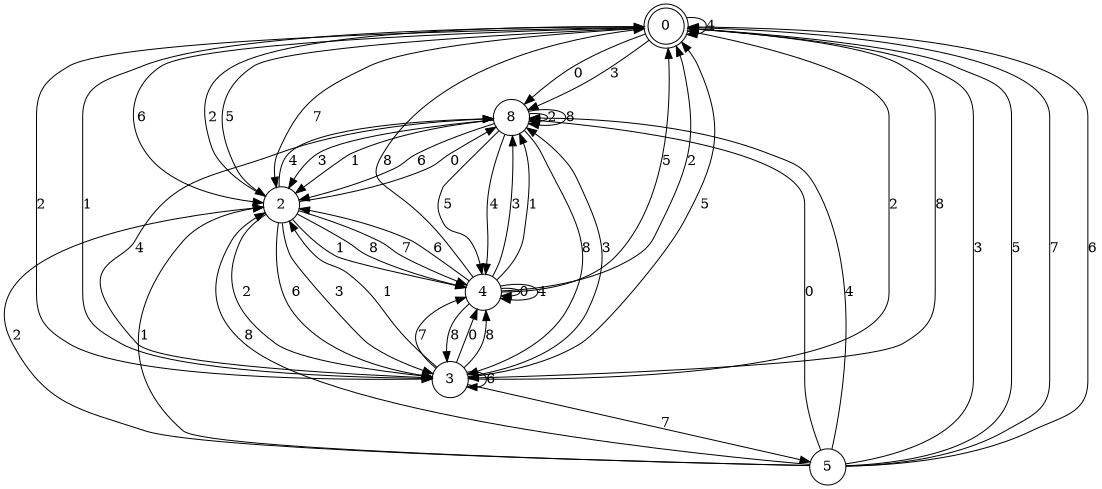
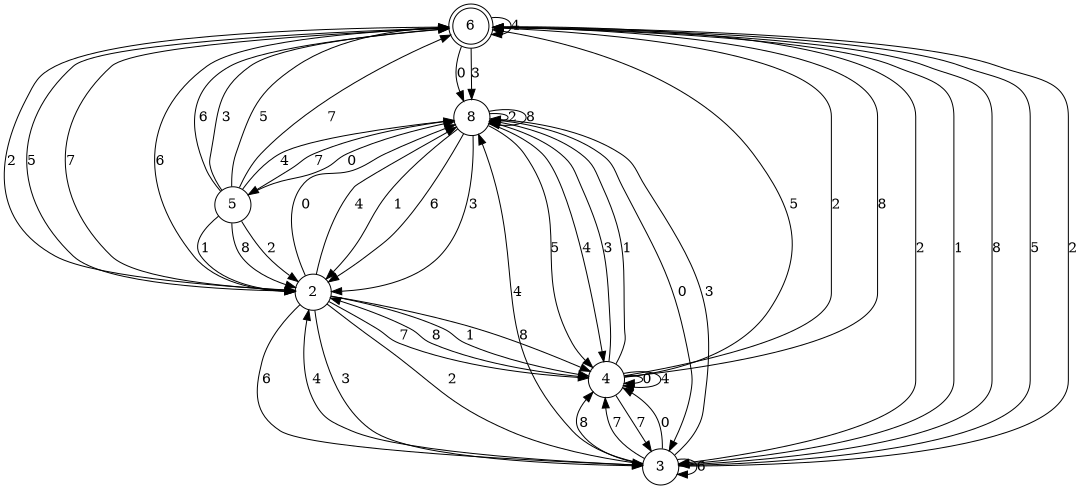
node "0": label "0" -> "6"
edge "4" -> "2": label "6" -> "8"
edge "8" -> "3": label "8" -> "0"
edge "3" -> "2": label "1" -> "4"
edge "4" -> "3": label "8" -> "7"
edge "3" -> "5": now "8" -> "5"
